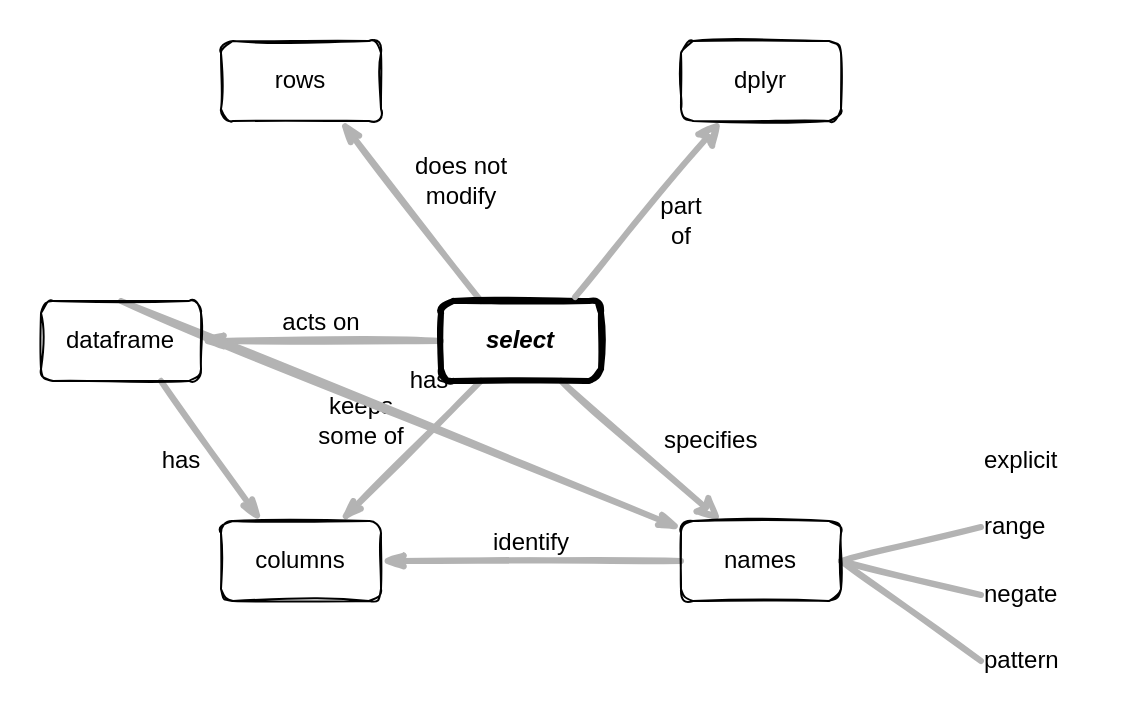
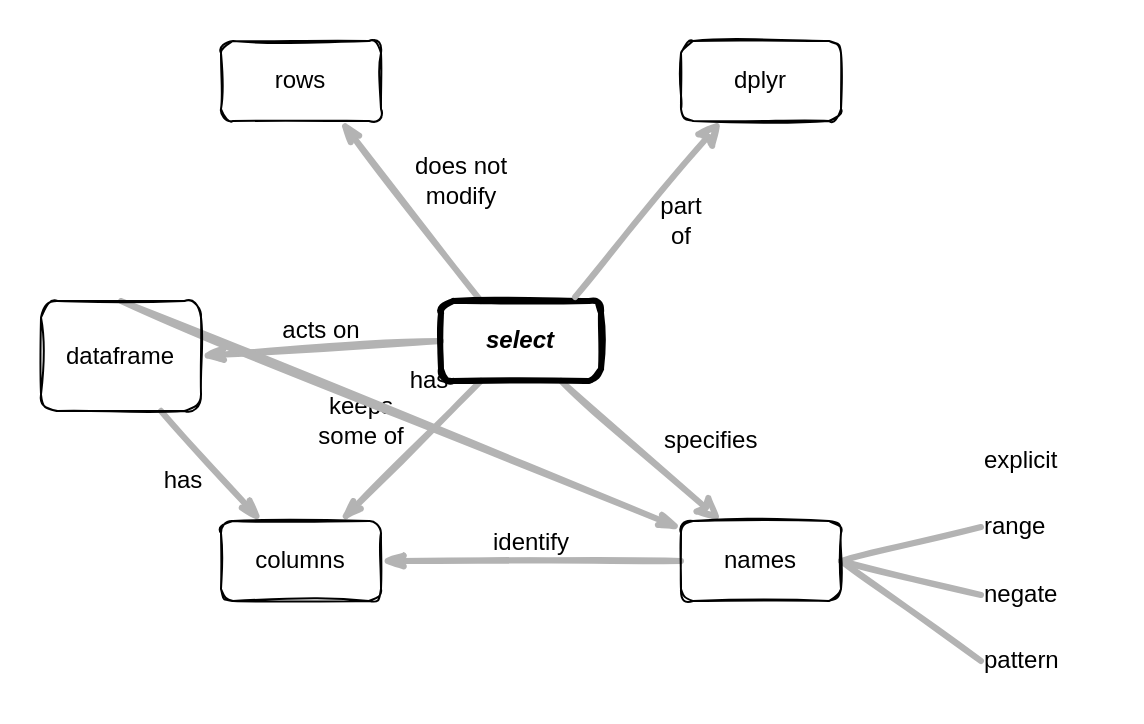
node "dataframe": size 160x80 -> 160x110
